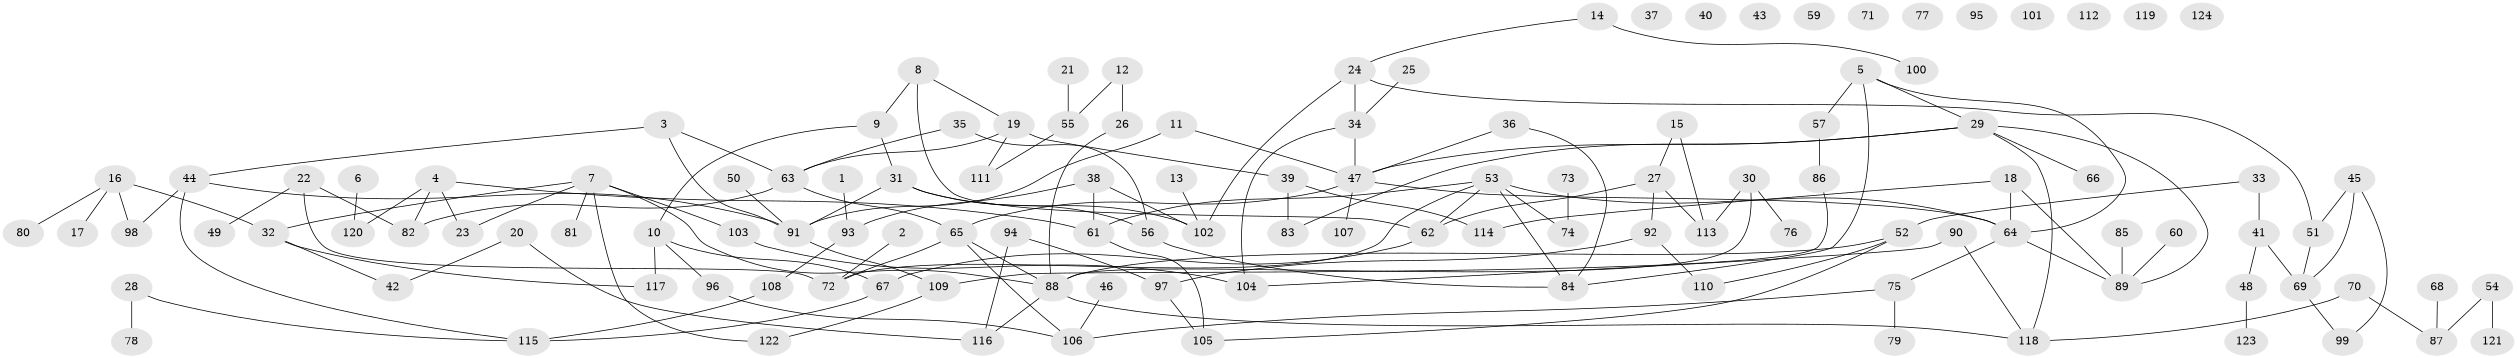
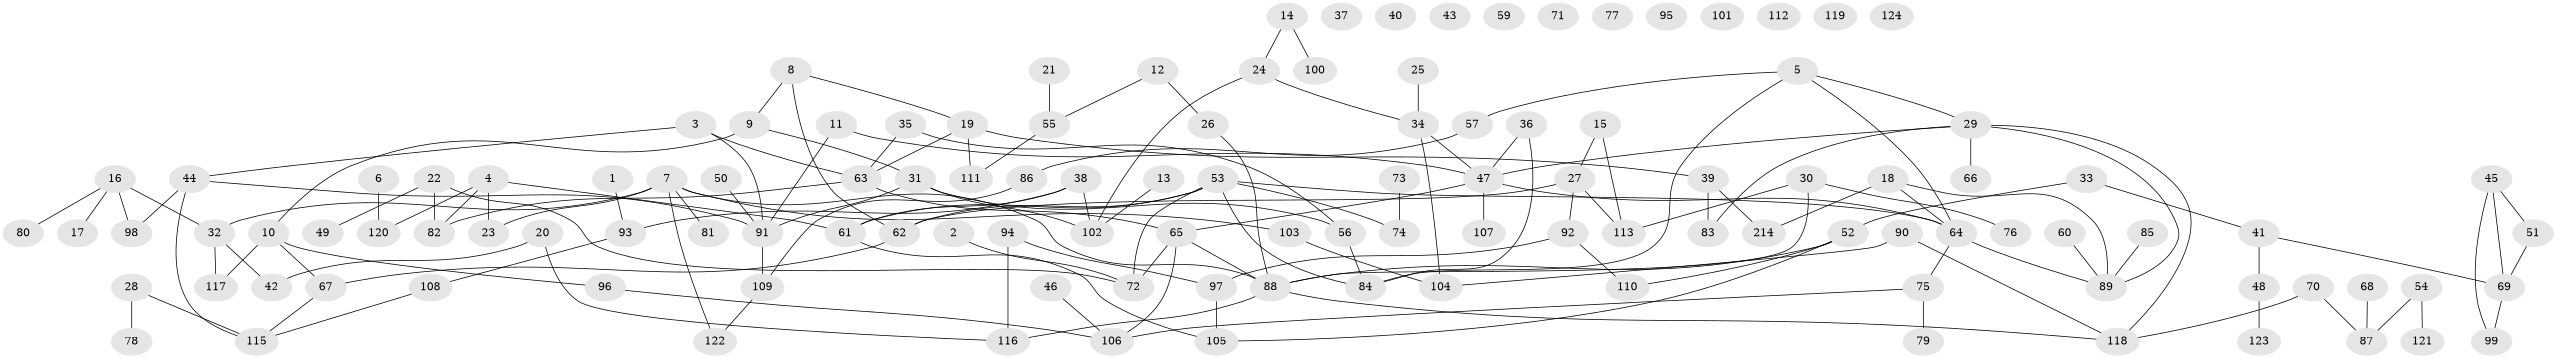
edge "24" -- "51": removed
node "114": label "114" -> "214"
